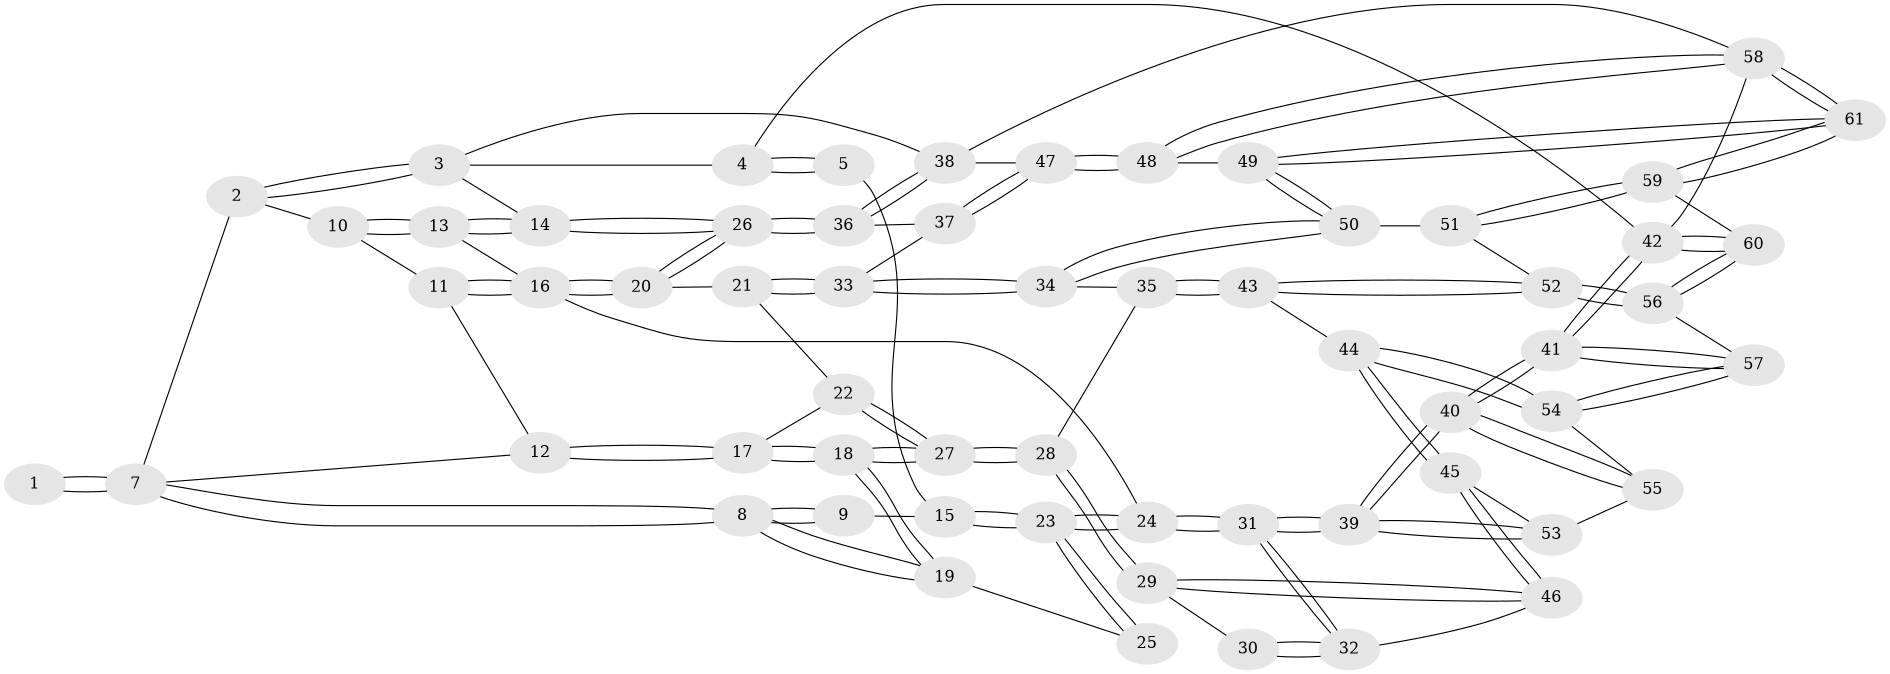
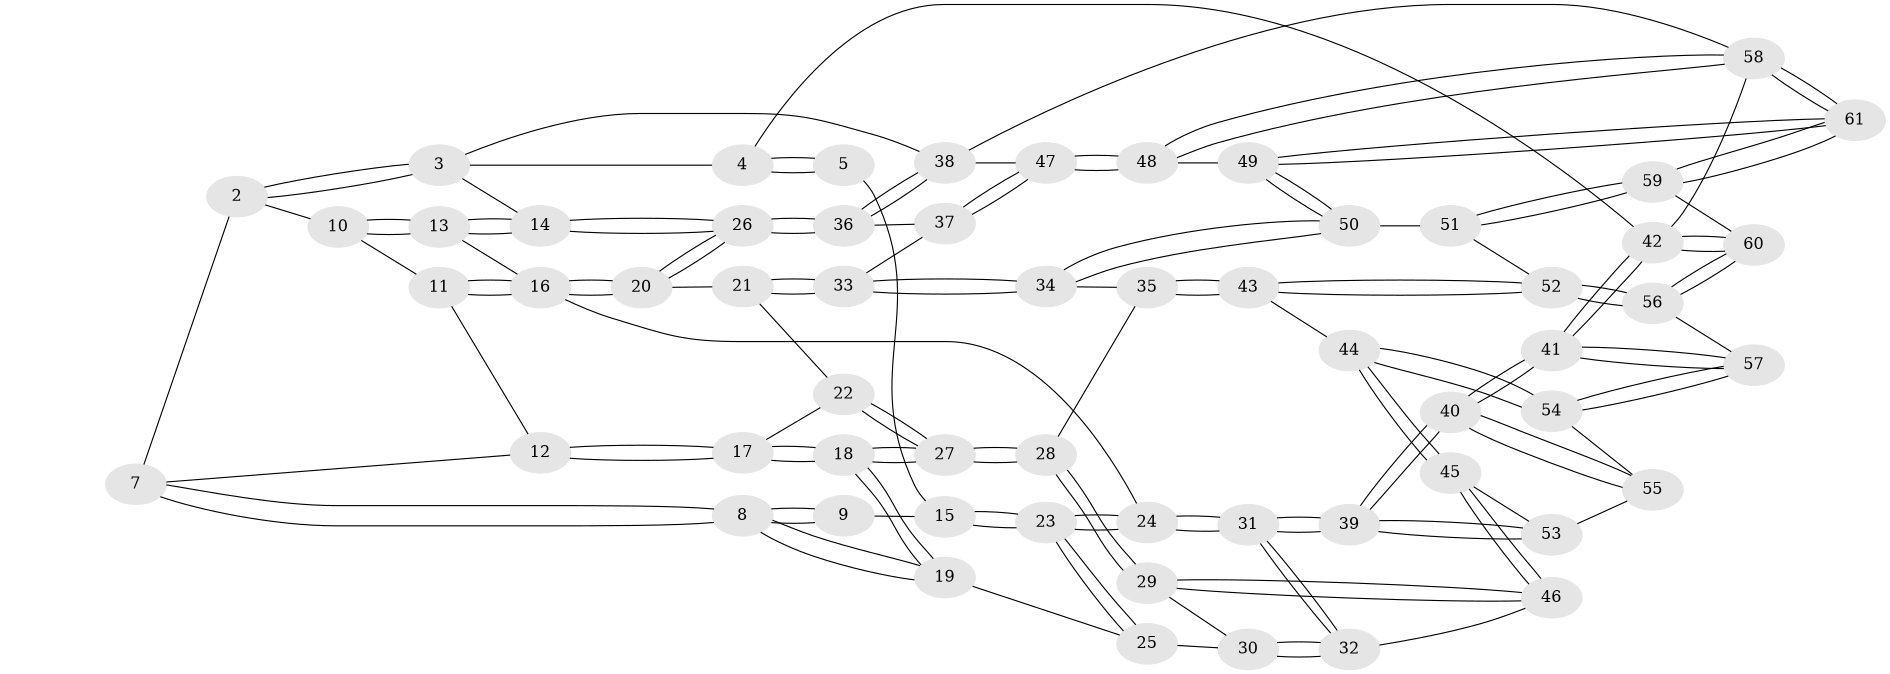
node "1": removed
edge "25" -- "30": added
